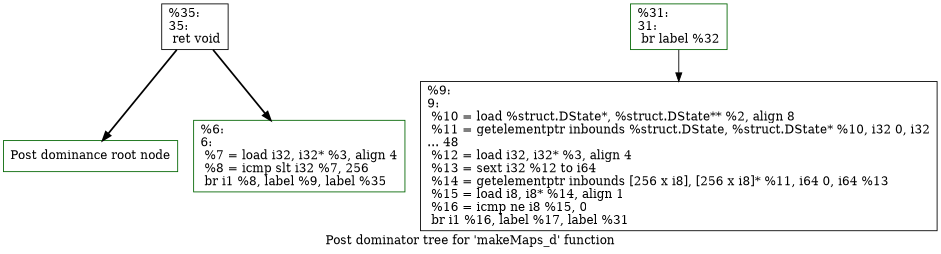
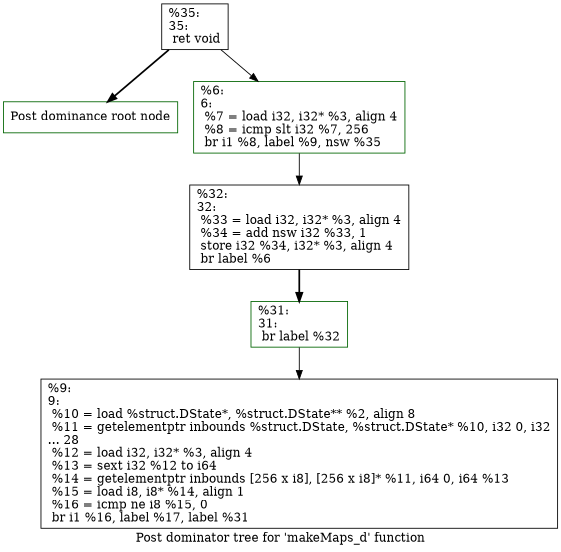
edge "%35:" -> "%6:": style bold -> solid
node "%9:": text "... 48" -> "... 28"
node "%6:": text "br i1 %8, label %9, label %35" -> "br i1 %8, label %9, nsw %35"
node "%32:": added
